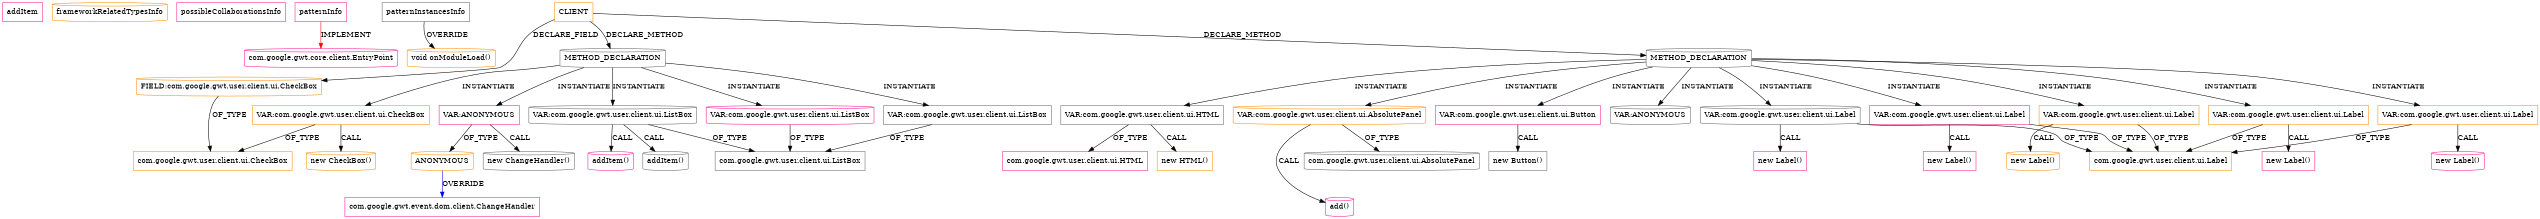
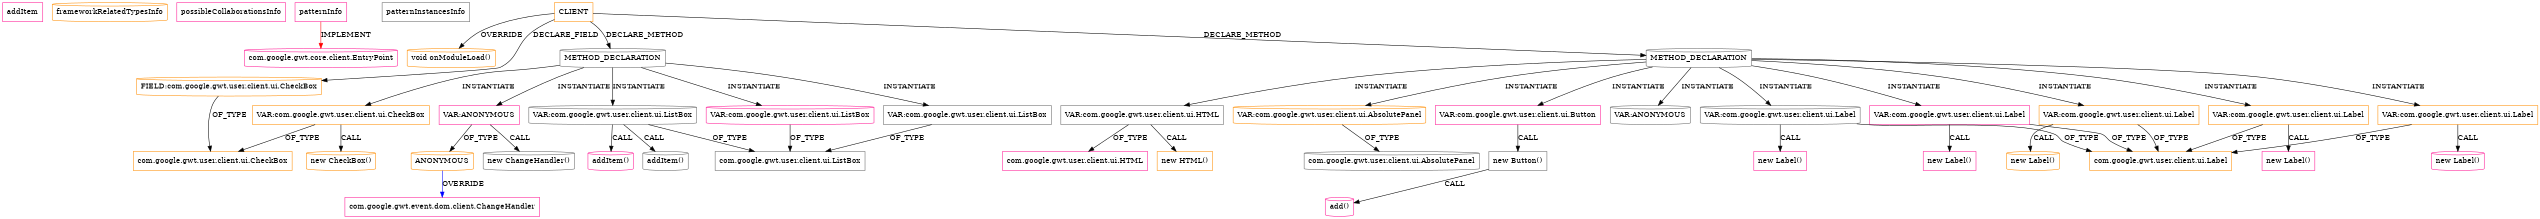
edge "patternInstancesInfo" -> "void onModuleLoad()": now "CLIENT" -> "void onModuleLoad()"
edge "VAR:com.google.gwt.user.client.ui.AbsolutePanel" -> "add()": now "new Button()" -> "add()"
